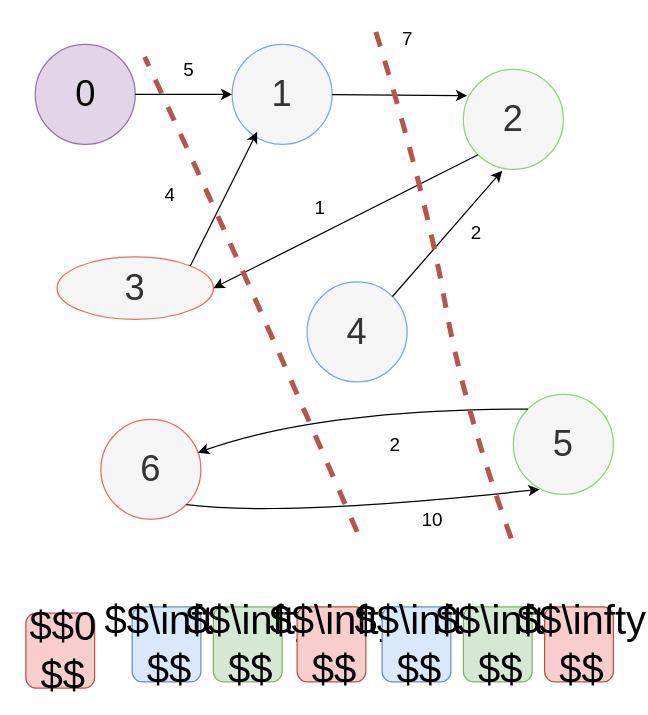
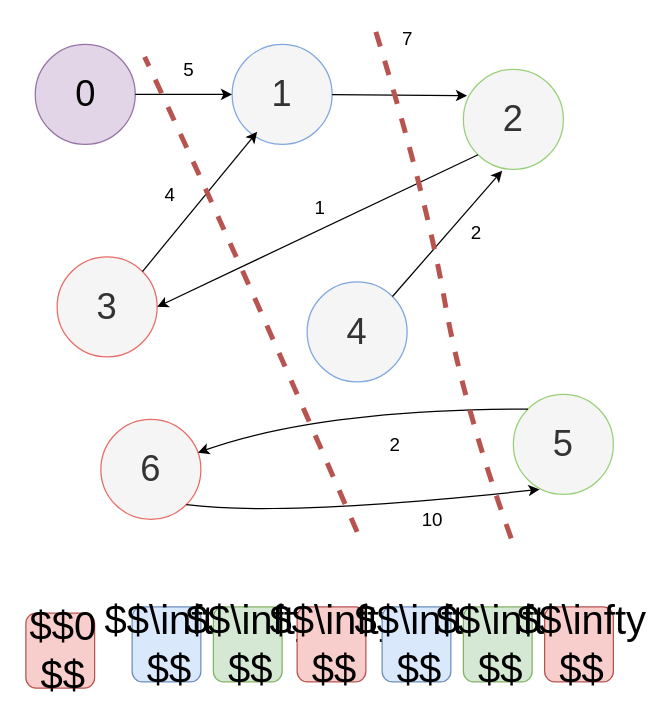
node "3": size 156x63 -> 100x100
